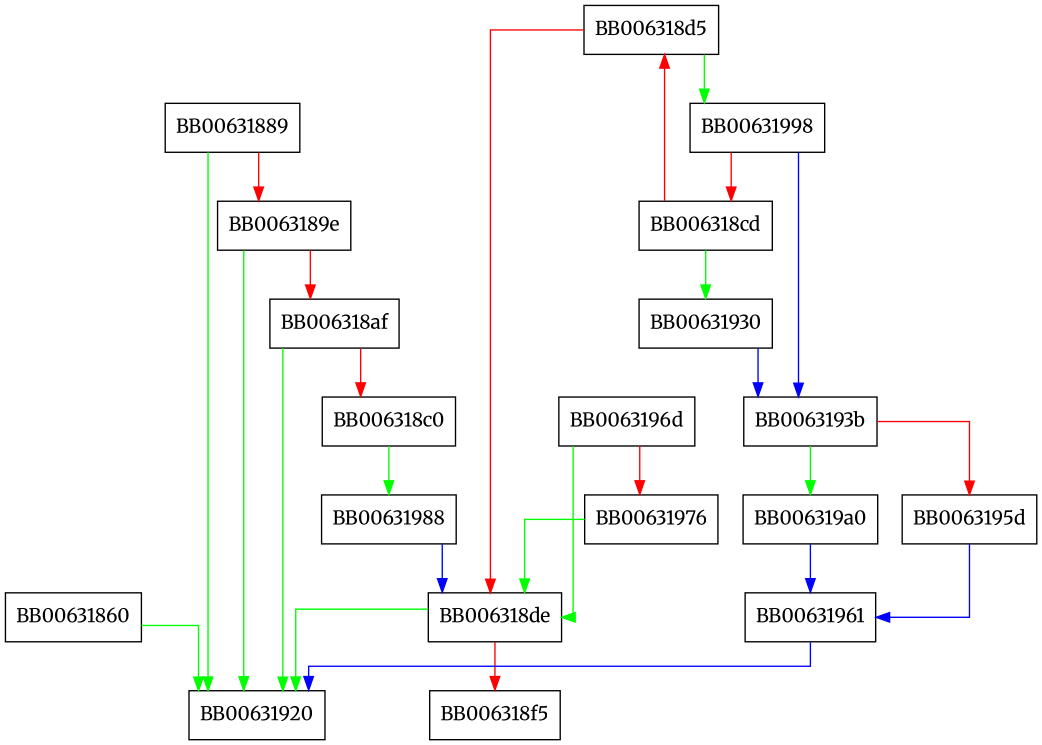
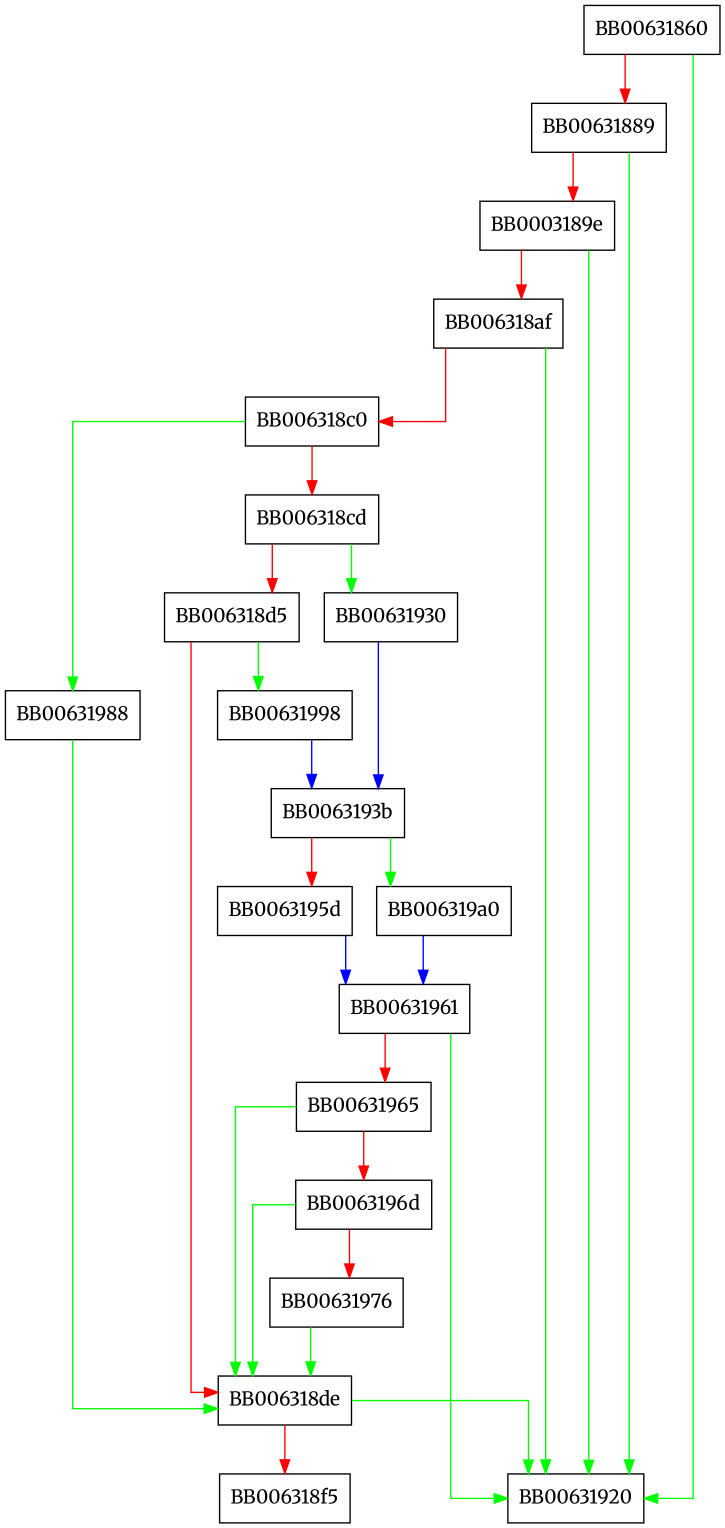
edge "BB00631860" -> "BB00631889": added
edge "BB00631998" -> "BB006318cd": now "BB006318c0" -> "BB006318cd"
node "BB0063189e": label "BB0063189e" -> "BB0003189e"
edge "BB00631988" -> "BB006318de": color blue -> green
edge "BB00631961" -> "BB00631920": color blue -> green
node "BB00631965": added
